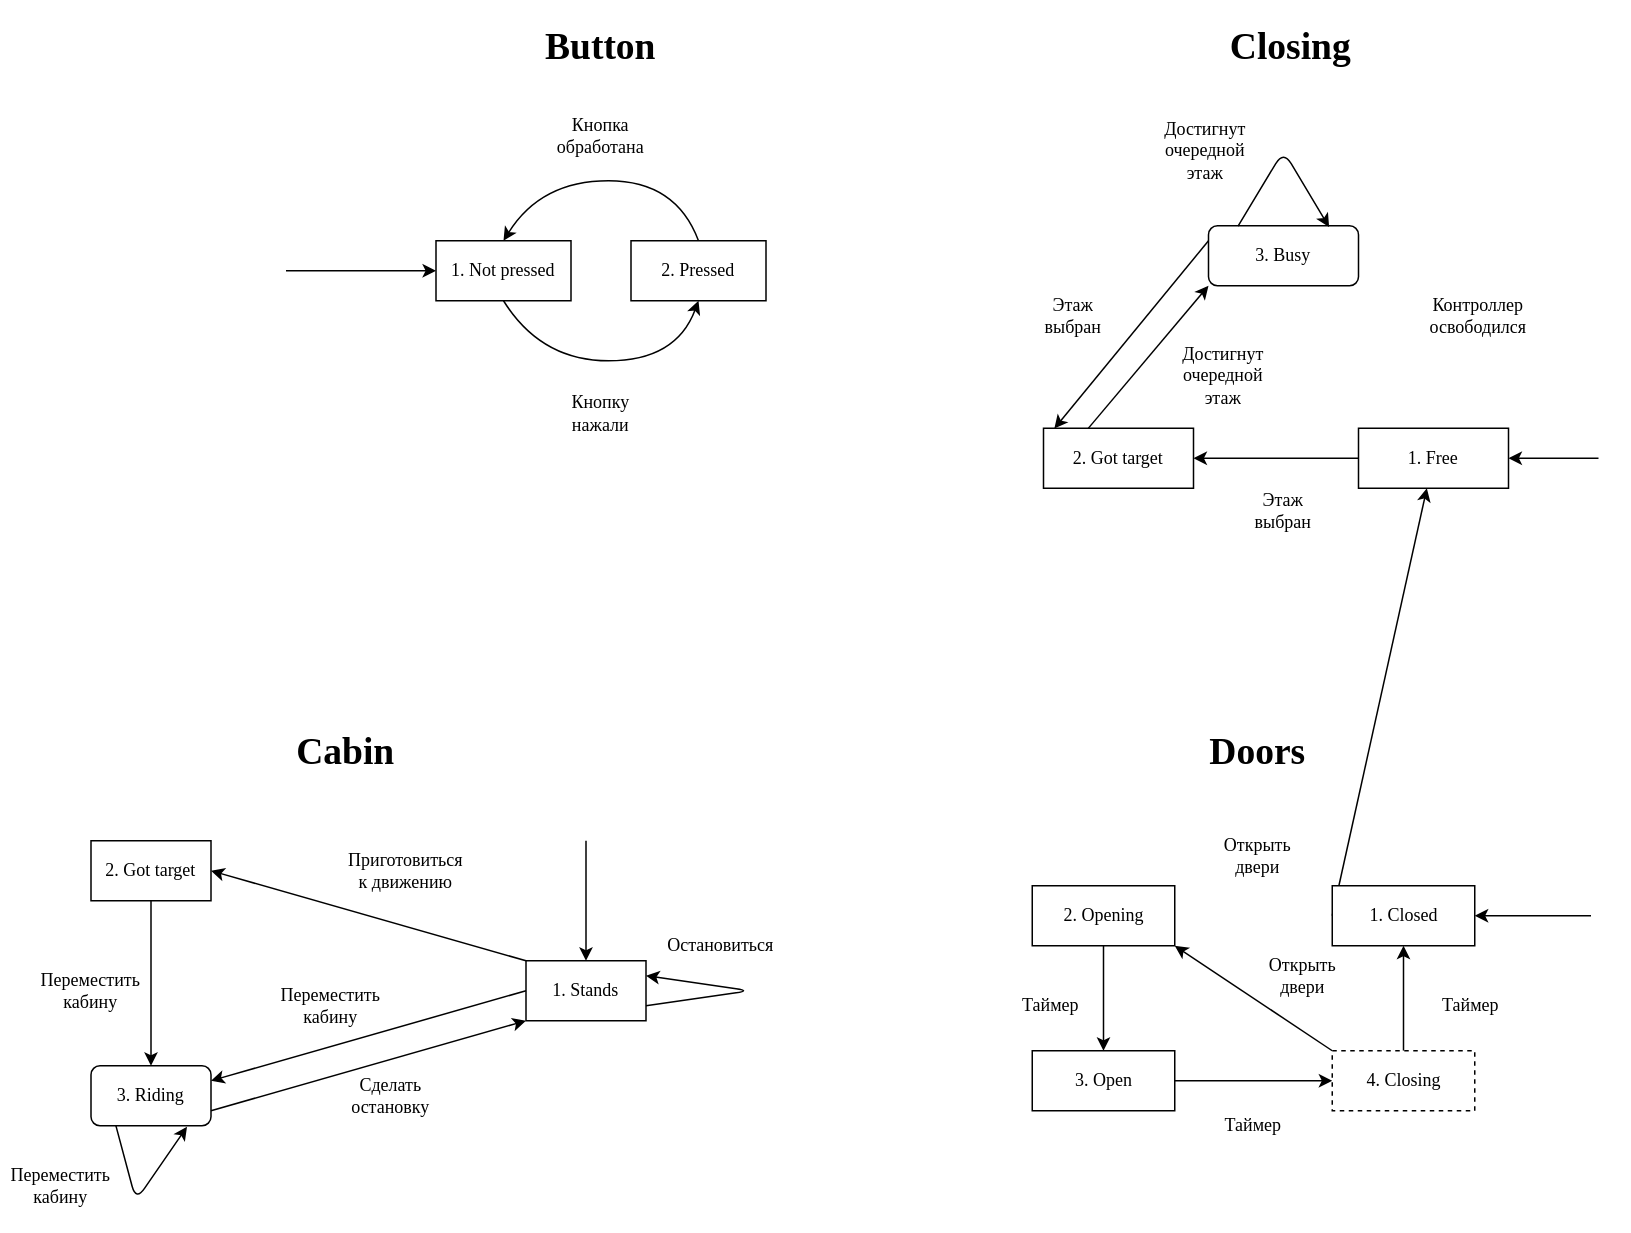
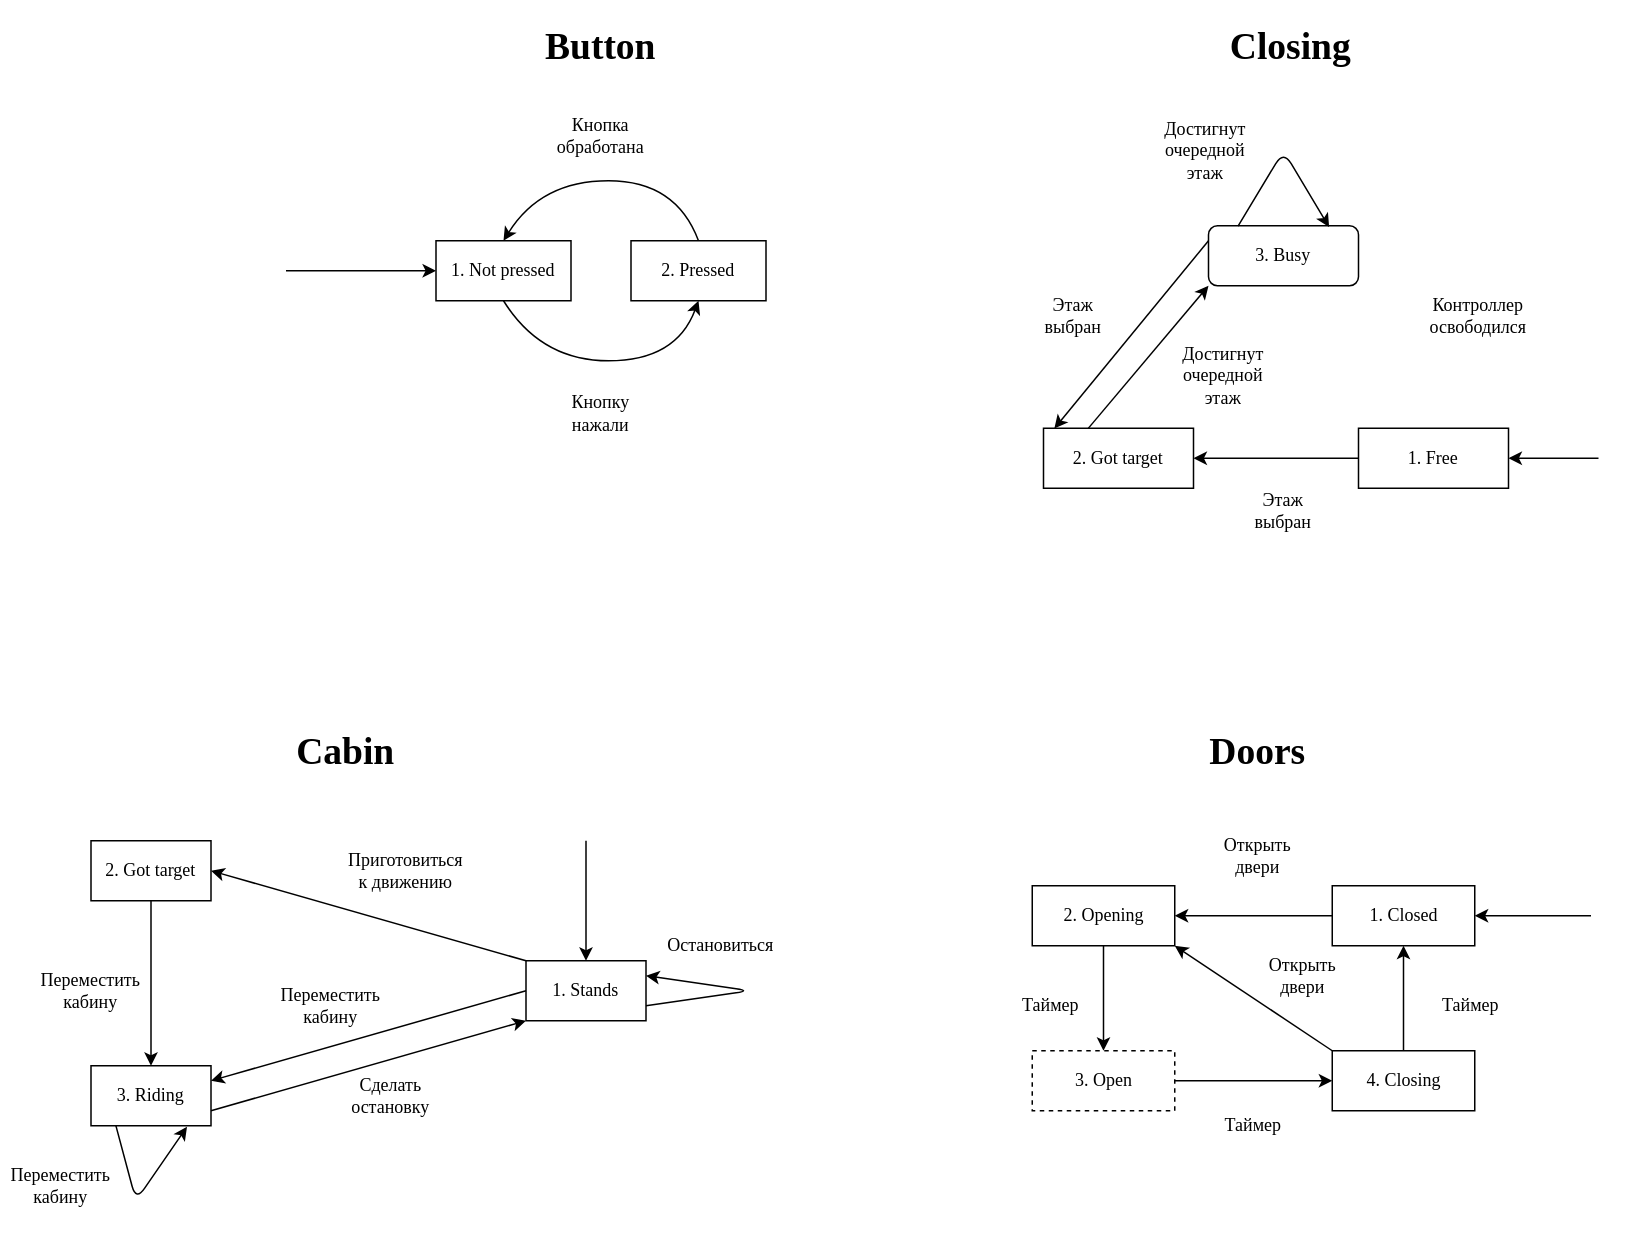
edge "1. Closed" -> "1. Free": now "1. Closed" -> "2. Opening"
node "3. Open": style solid -> dashed
node "4. Closing": style dashed -> solid
node "3. Riding": shape rounded rectangle -> rectangle
